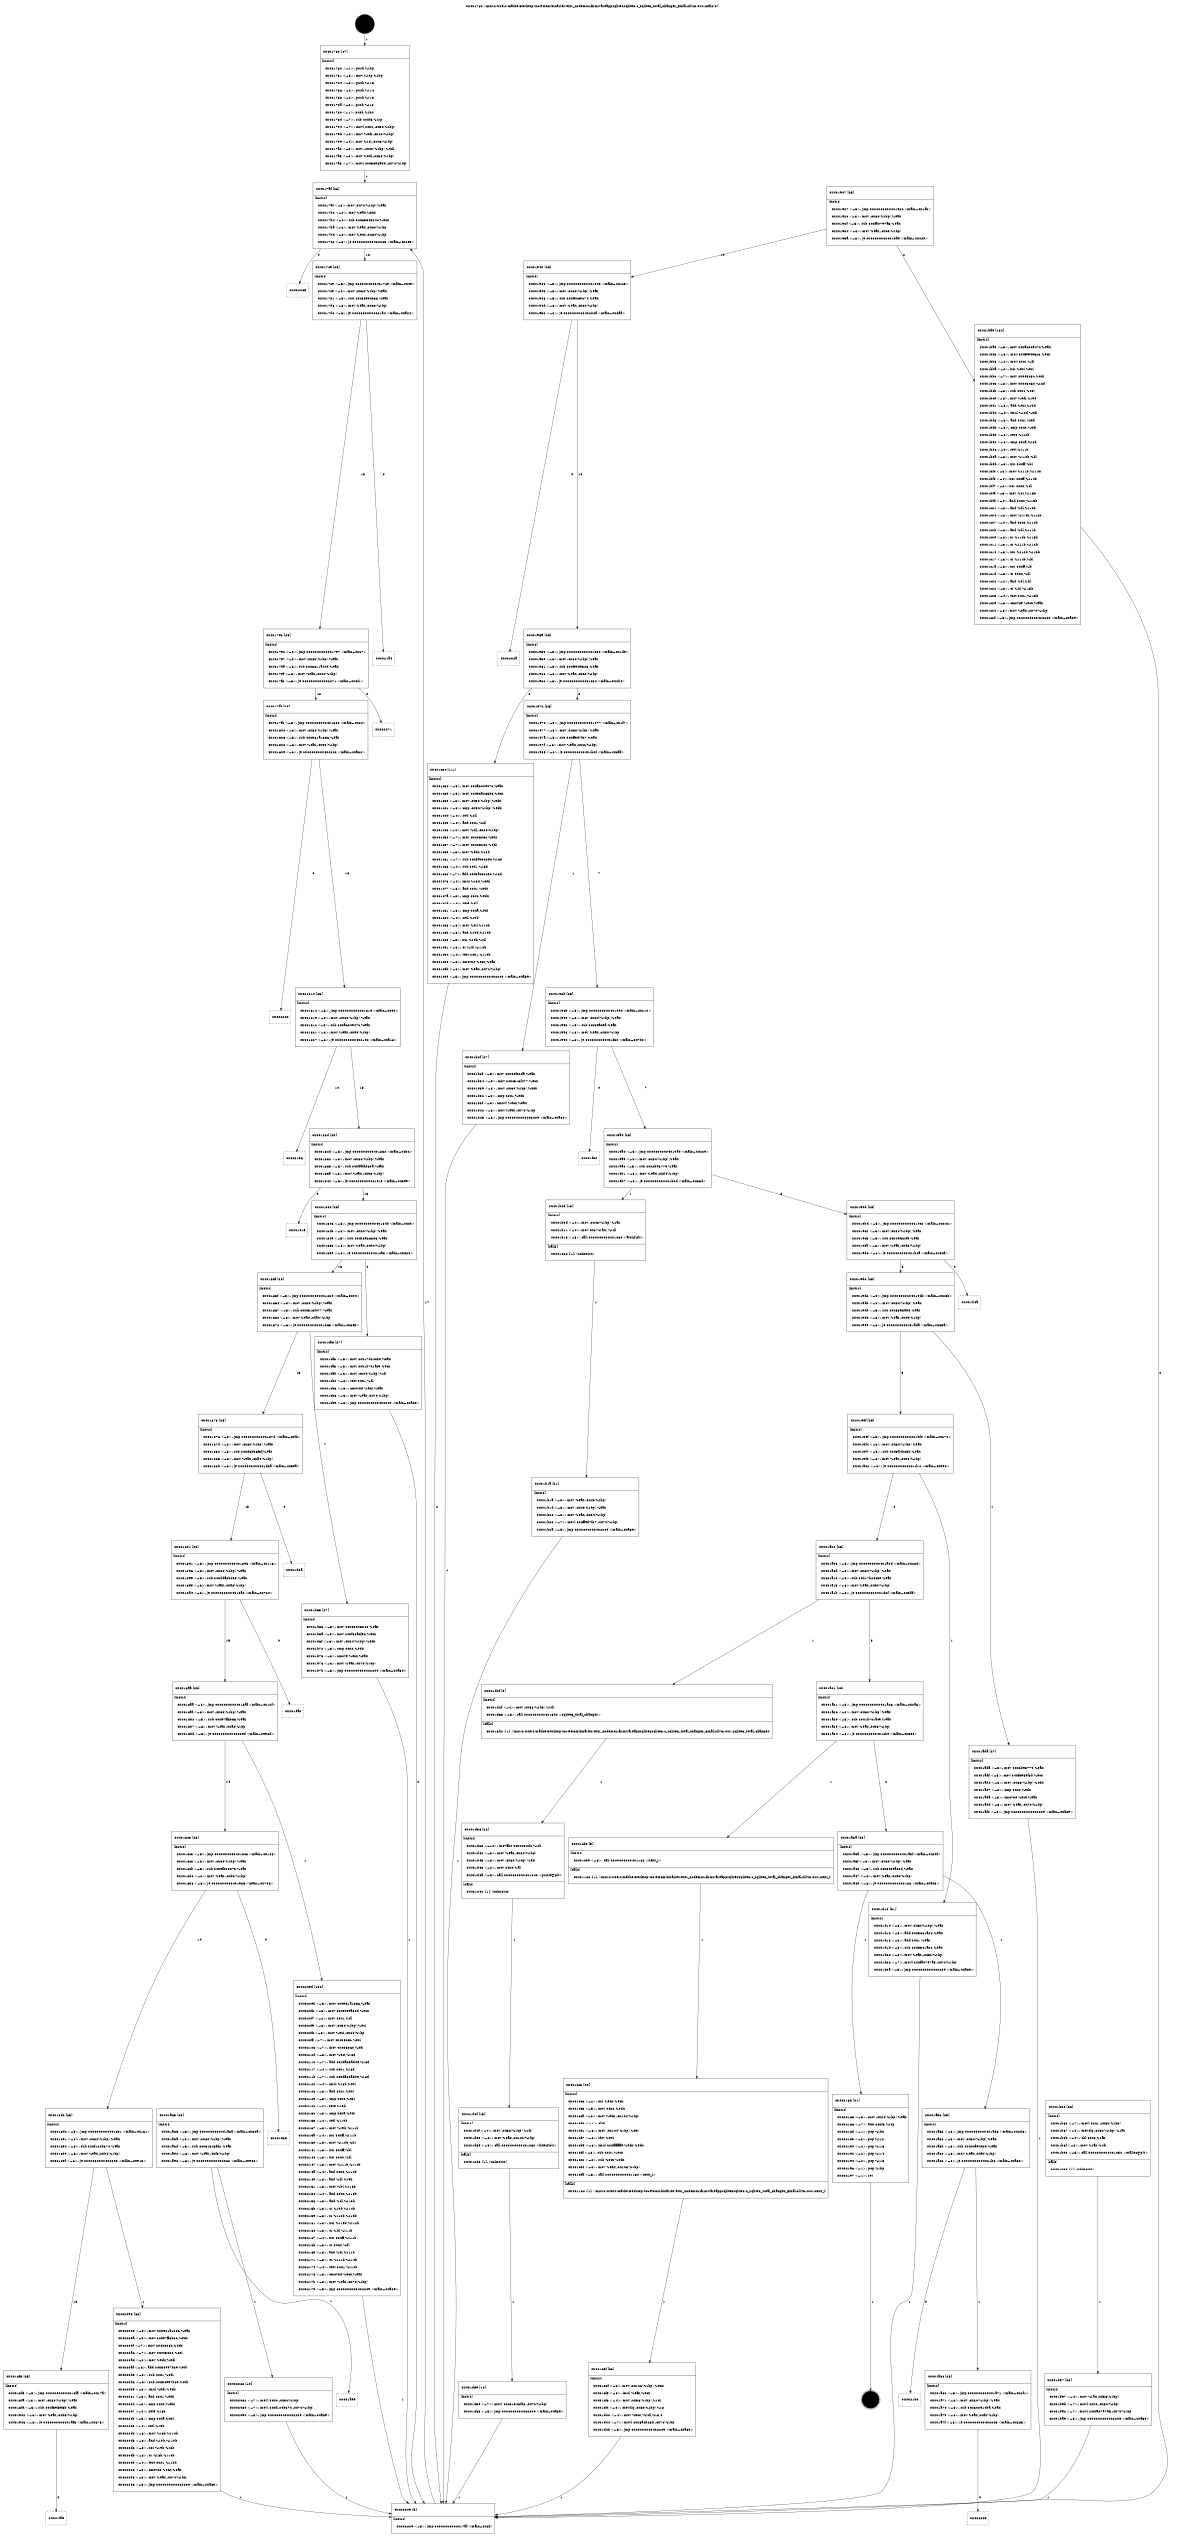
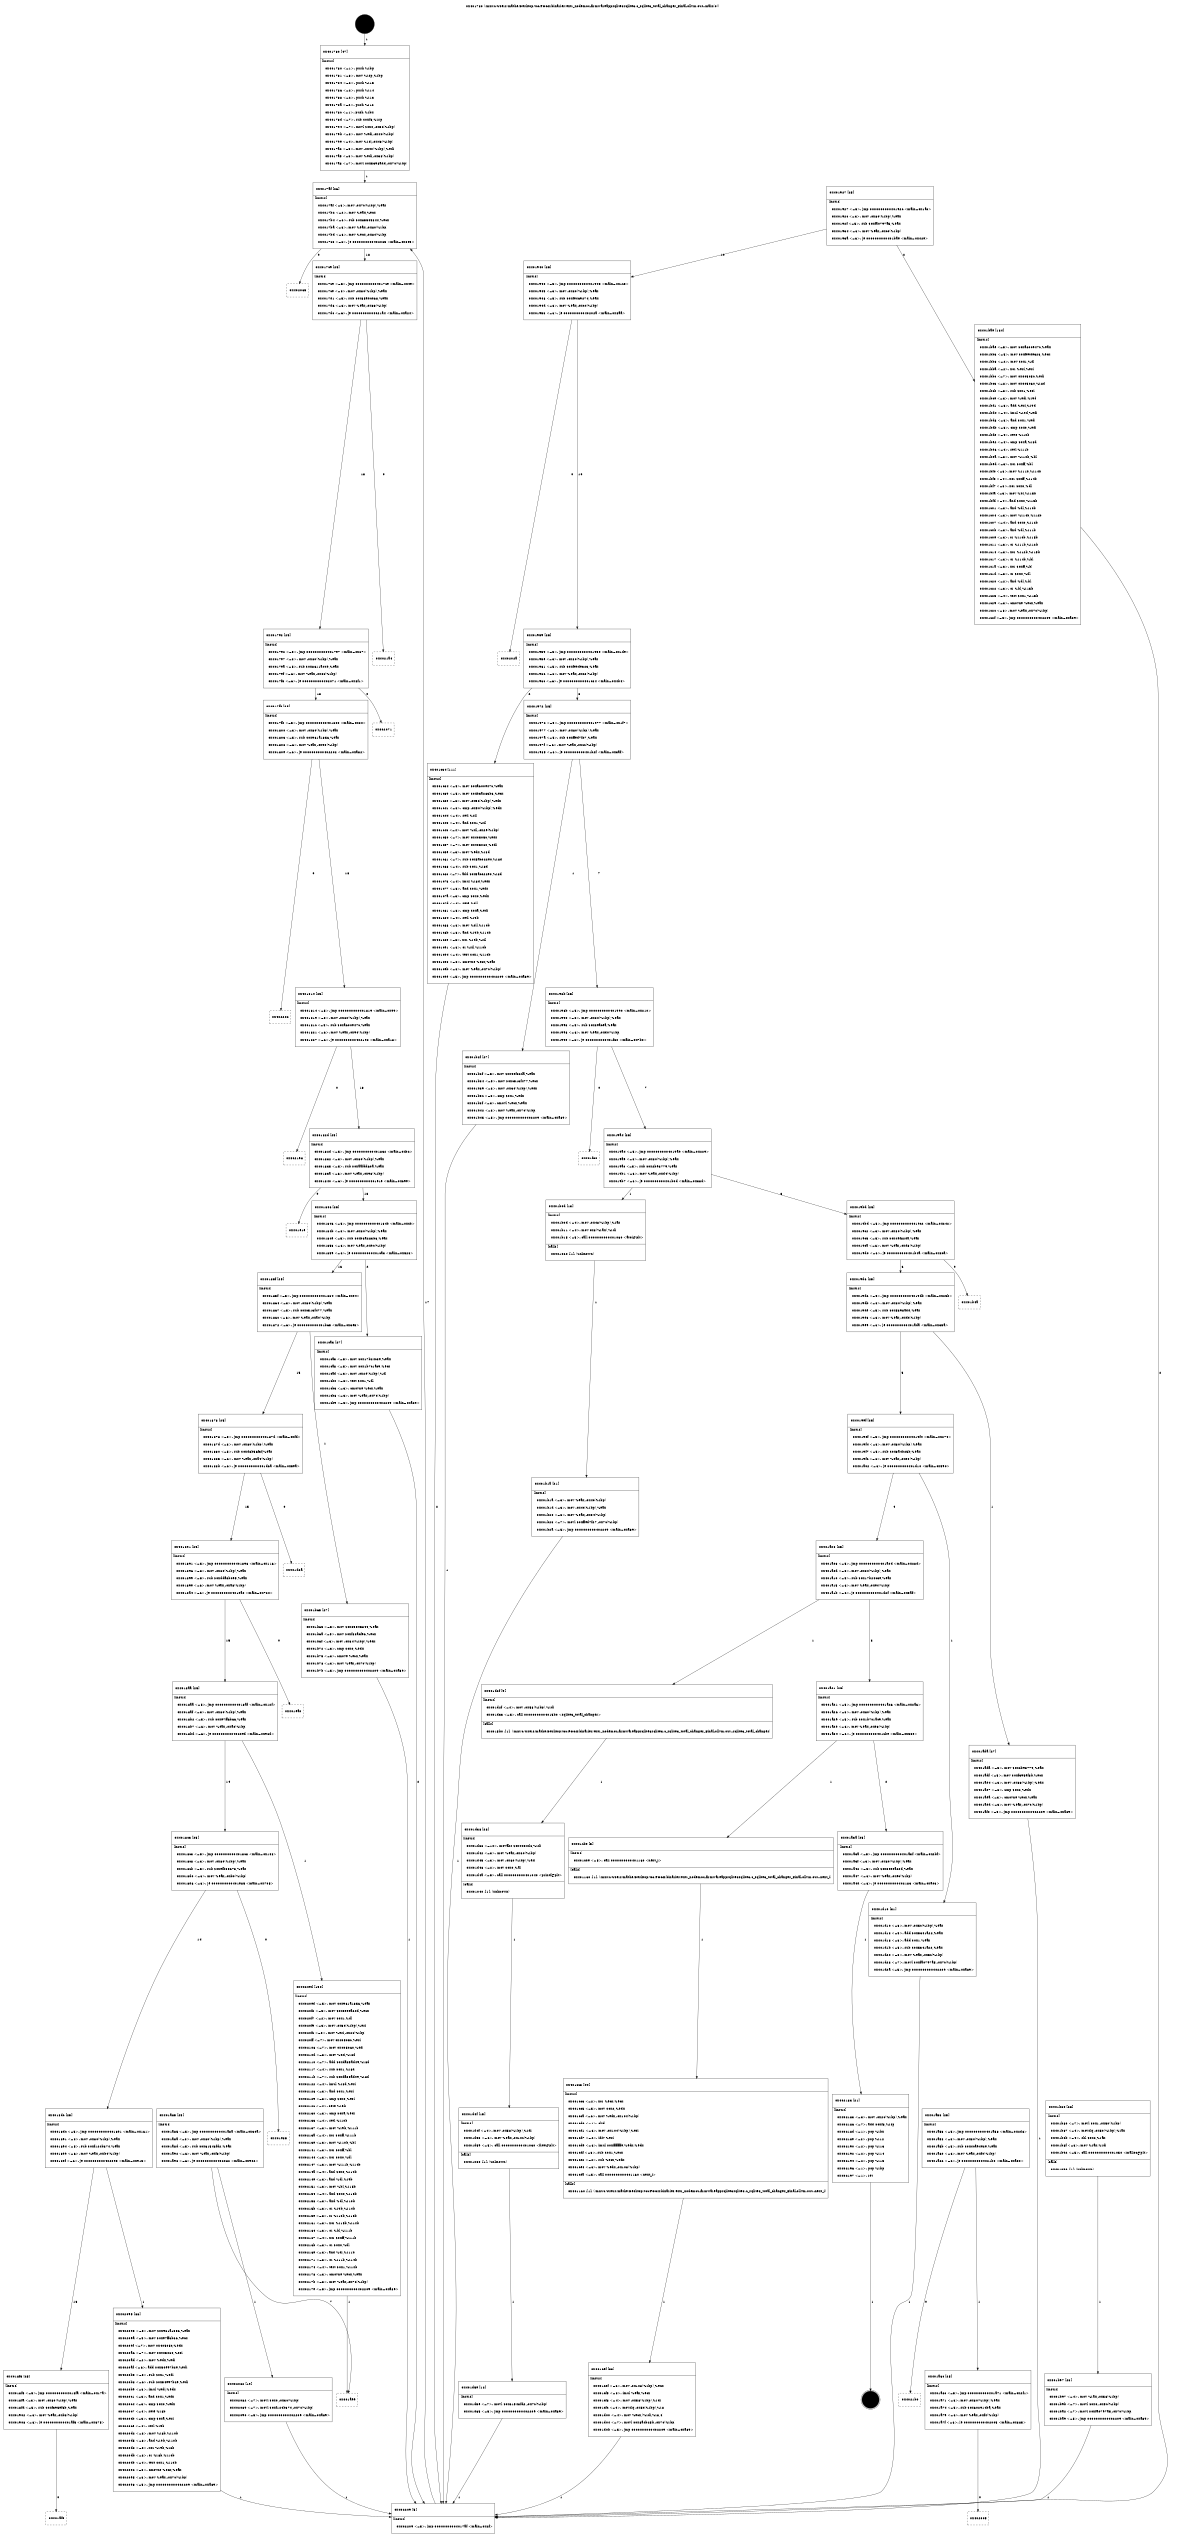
edge "0x401814 [25]" -> "0x402198": label " 10" -> " 0"
edge "0x401a3a [25]" -> "0x401a53 [25]": removed, label "1"
edge "0x4020ed [150]" -> "0x402209 [5]": now "0x4020ed [150]" -> "0x401a9e"
